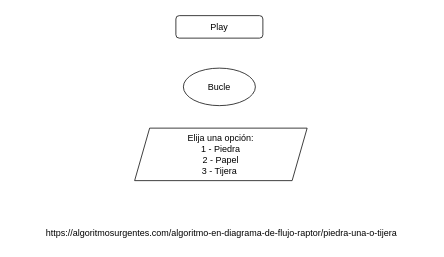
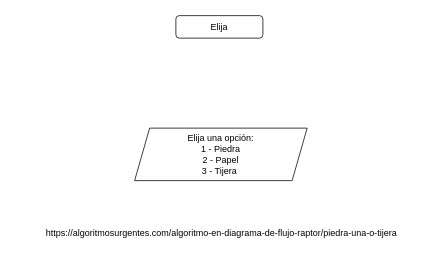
node "Play": label "Play" -> "Elija"
node "Bucle": removed
